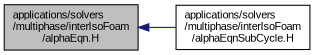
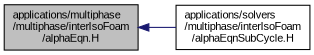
node "applications/solvers /multiphase/interIsoFoam /alphaEqn.H": label "applications/solvers /multiphase/interIsoFoam /alphaEqn.H" -> "applications/multiphase /multiphase/interIsoFoam /alphaEqn.H"
